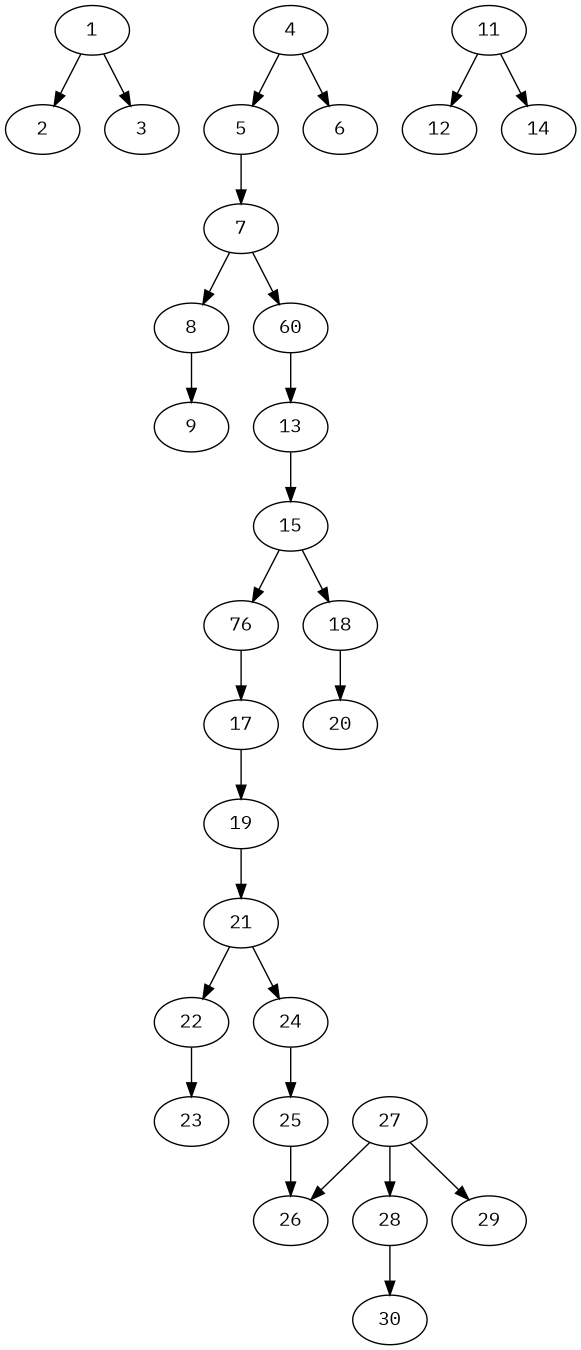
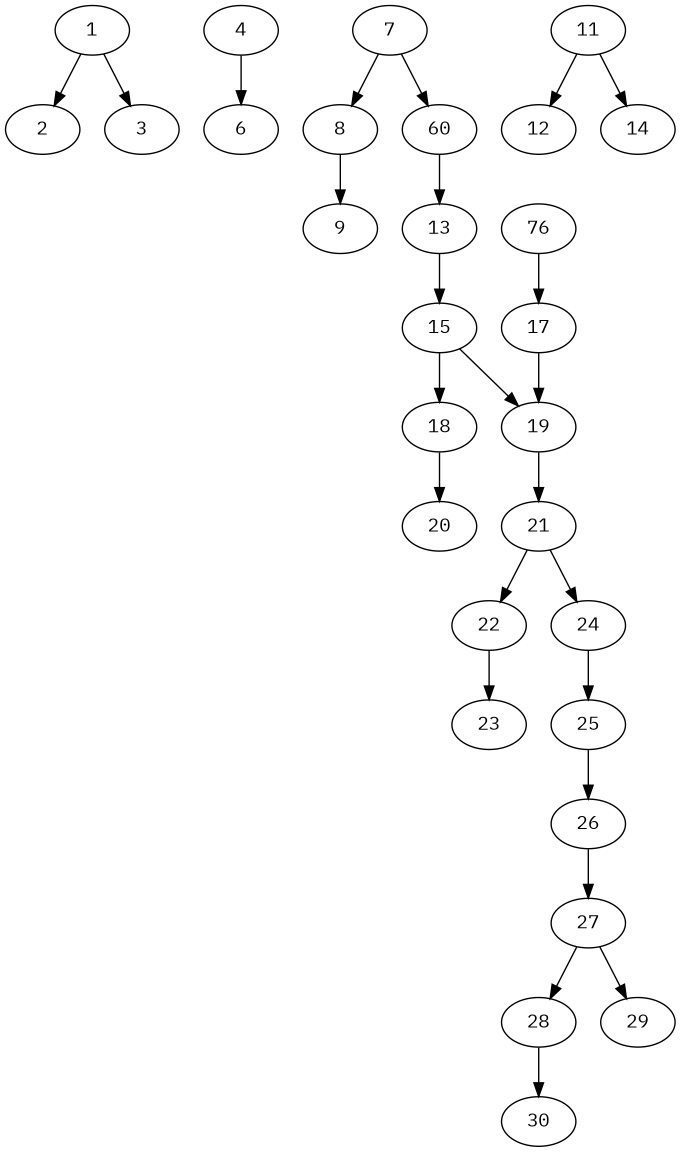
node "5": removed
edge "15" -> "76": now "15" -> "19"
edge "27" -> "26": reversed
